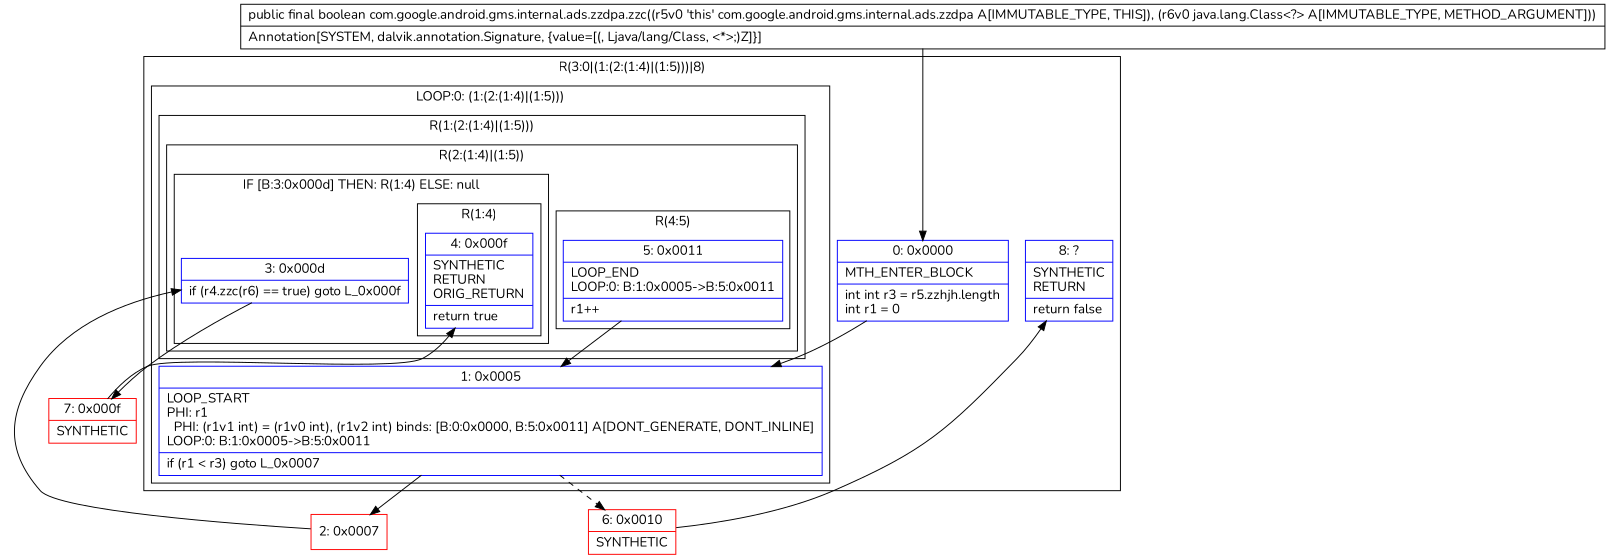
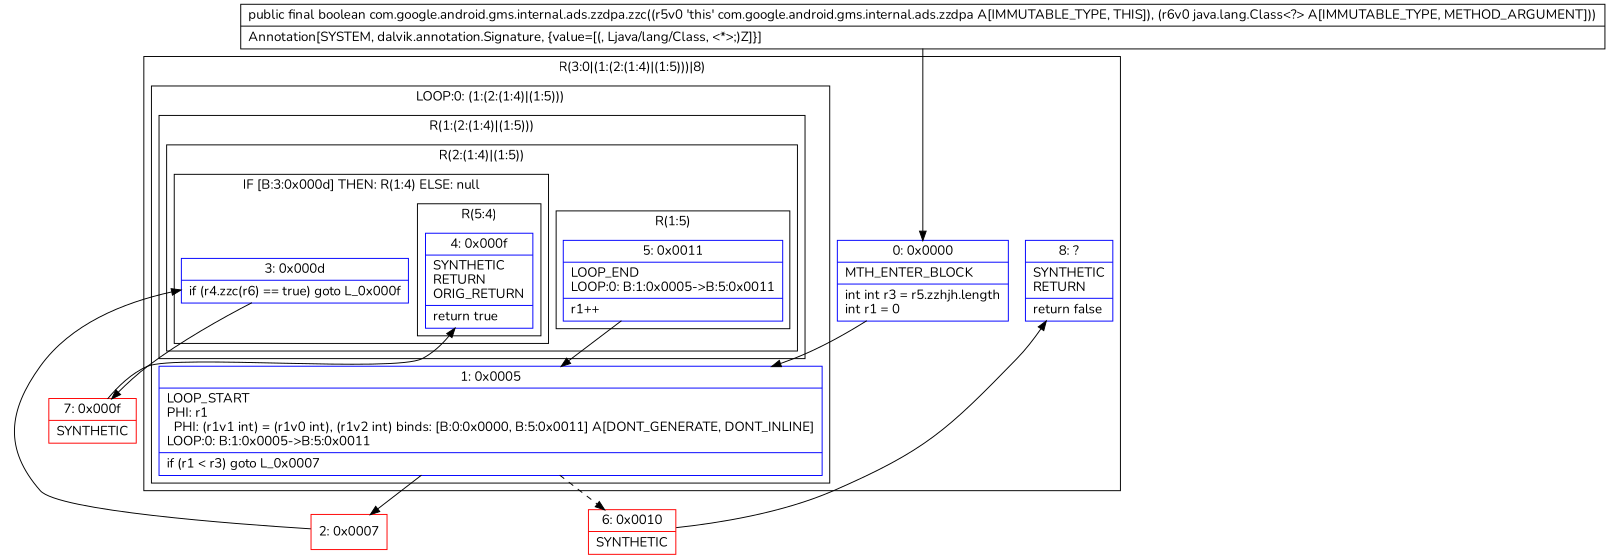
cluster "R(1:4)": label "R(1:4)" -> "R(5:4)"
cluster "R(4:5)": label "R(4:5)" -> "R(1:5)"
